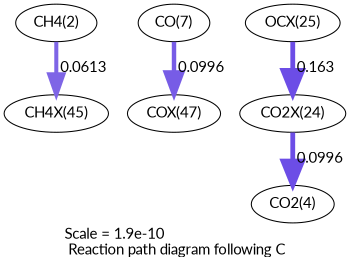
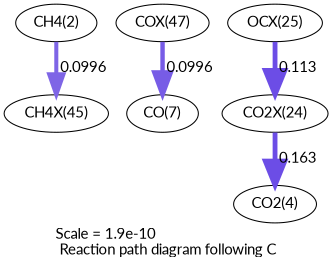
edge "CO(7)" -> "COX(47)": reversed
edge "CH4(2)" -> "CH4X(45)": label " 0.0613" -> " 0.0996"
edge "OCX(25)" -> "CO2X(24)": label " 0.163" -> " 0.113"
edge "CO2X(24)" -> "CO2(4)": label " 0.0996" -> " 0.163"
